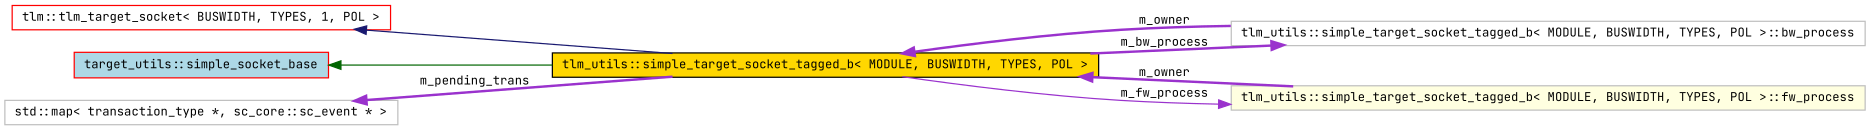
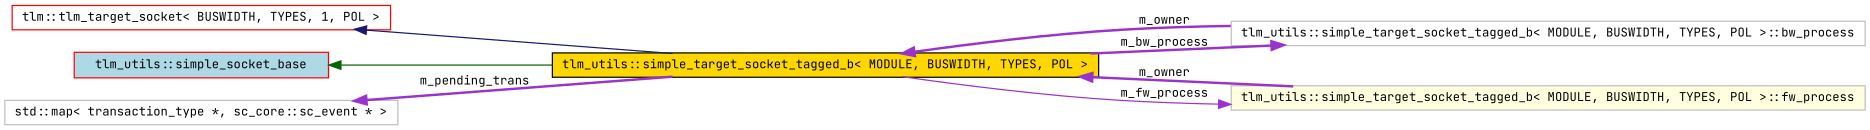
node "target_utils::simple_socket_base": label "target_utils::simple_socket_base" -> "tlm_utils::simple_socket_base"
